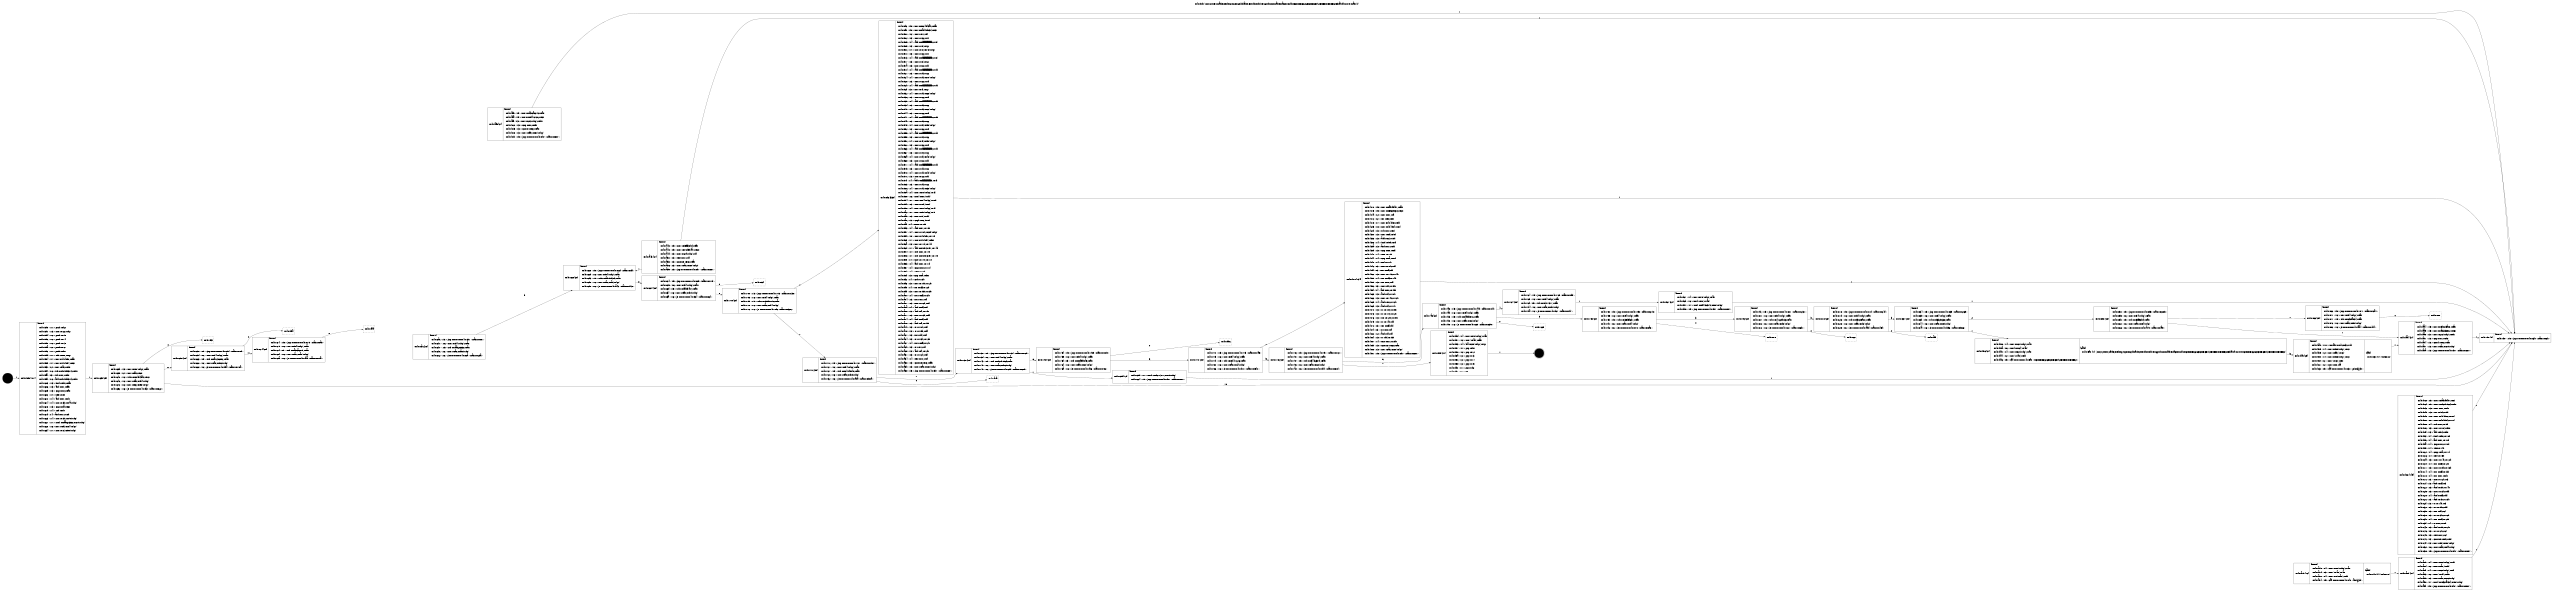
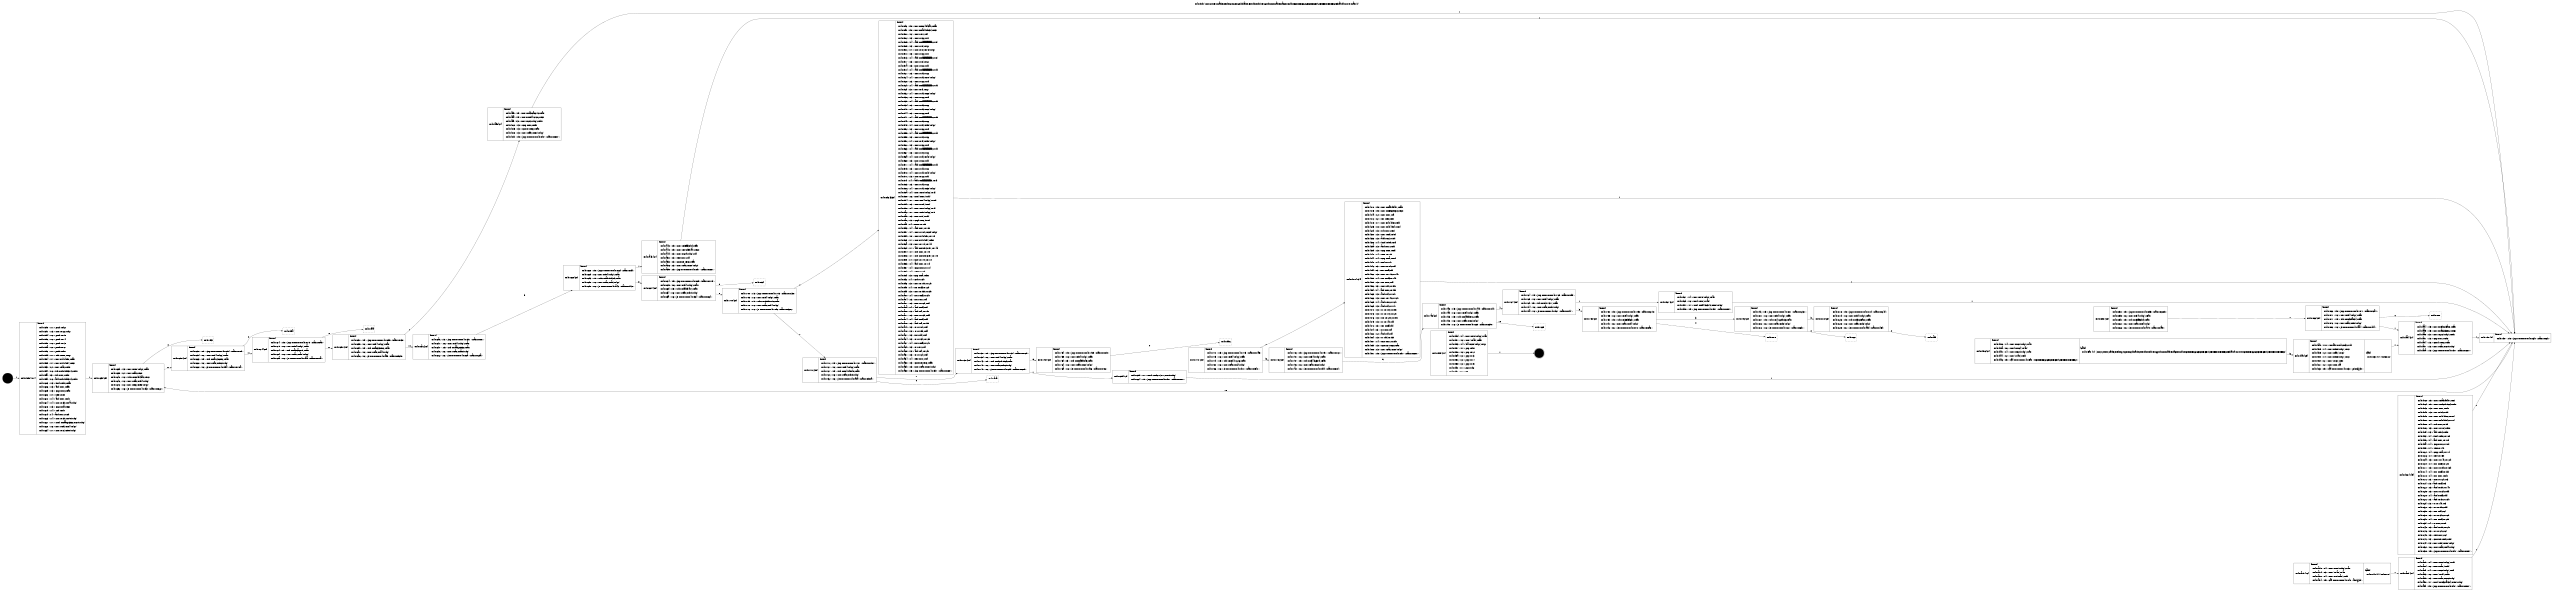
edge "0x401a43 [27]" -> "0x4016c8 [28]": reversed
edge "0x4017a8 [28]" -> "0x4017e0 [28]": now "0x4017c4 [28]" -> "0x4017e0 [28]"
node "0x401834 [28]": removed
edge "0x4017a8 [28]" -> "0x401c69": label " 0" -> " 10"
edge "0x401850 [28]" -> "0x401aa4 [27]": now "0x40186c [28]" -> "0x401aa4 [27]"
node "0x401690 [28]": added
edge "0x401754 [28]" -> "0x401770 [28]": removed, label "6"
edge "0x40178c [28]" -> "0x401ddd [21]": removed, label "1"
edge "0x40163b [29]" -> "0x401eb7 [5]": reversed
